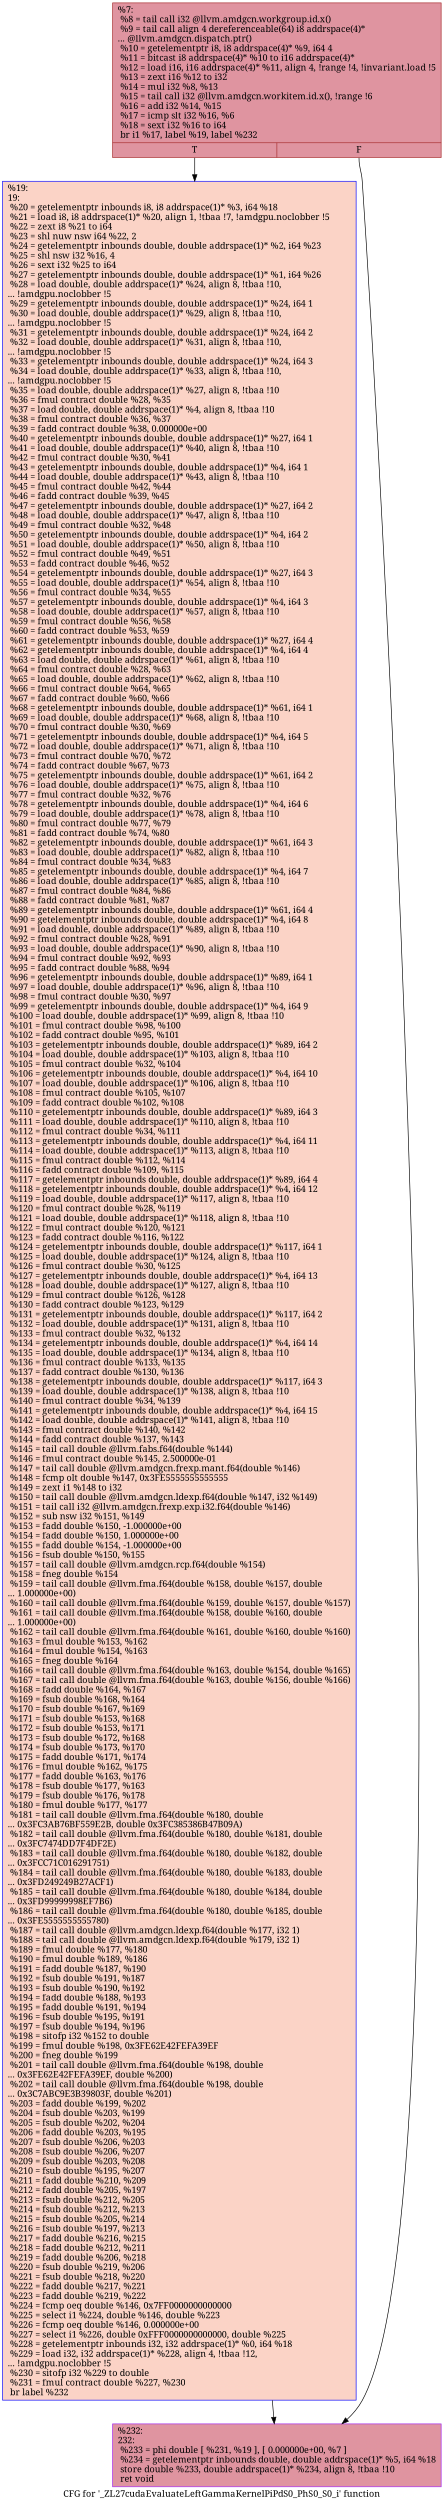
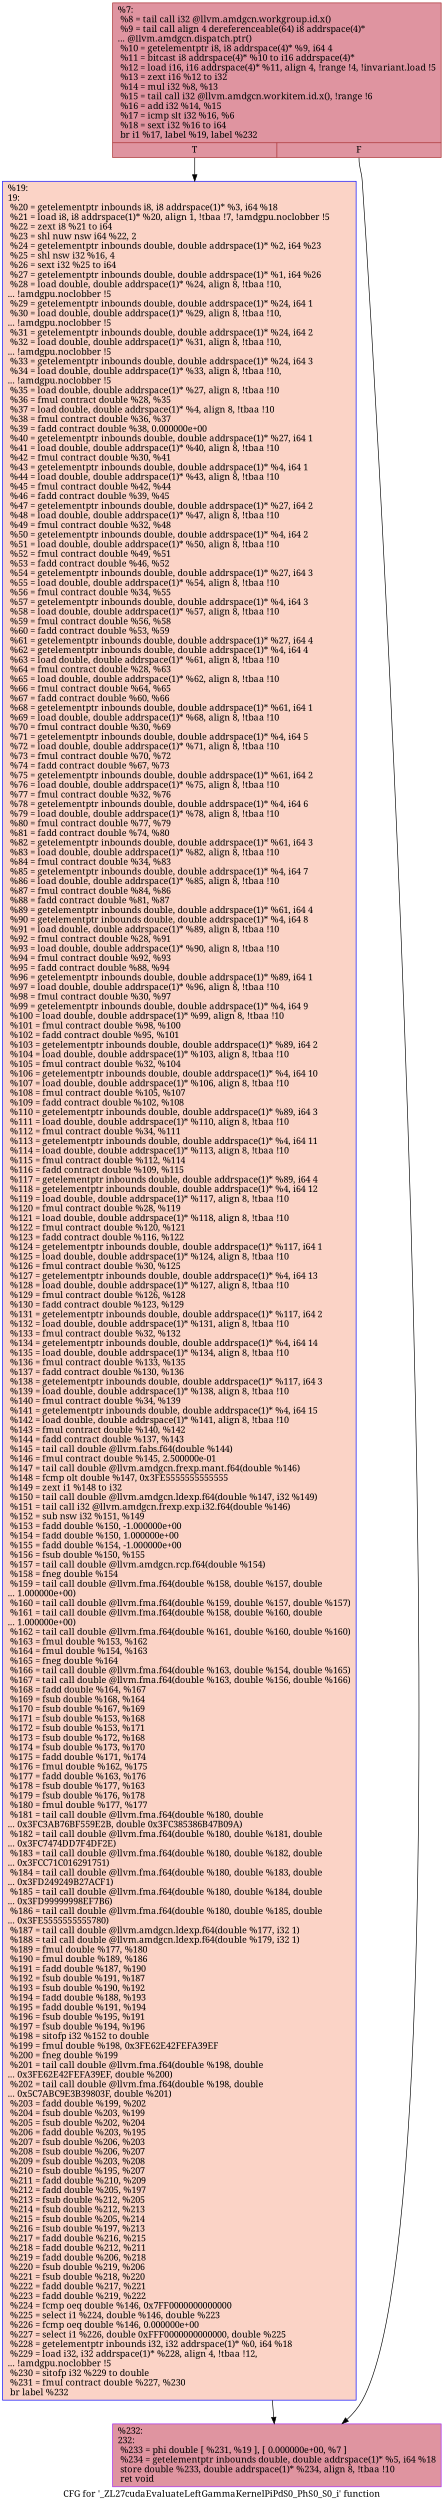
node "%19:": text "... 0x3C7ABC9E3B39803F, double %201)" -> "... 0x5C7ABC9E3B39803F, double %201)"
